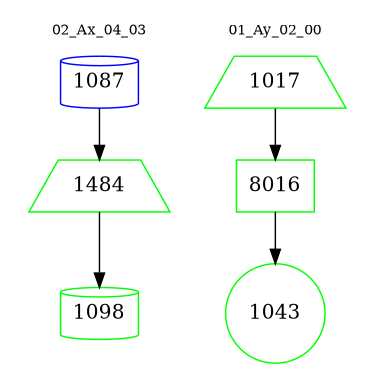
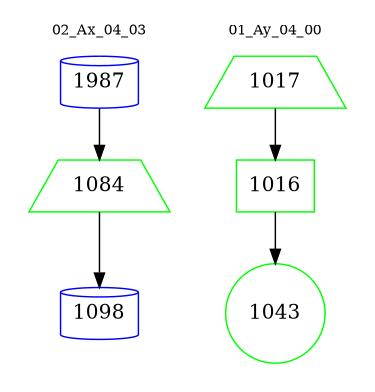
cluster "01_Ay_02_00": label "01_Ay_02_00" -> "01_Ay_04_00"
node "1087": label "1087" -> "1987"
node "1484": label "1484" -> "1084"
node "8016": label "8016" -> "1016"
node "1098": color green -> blue
